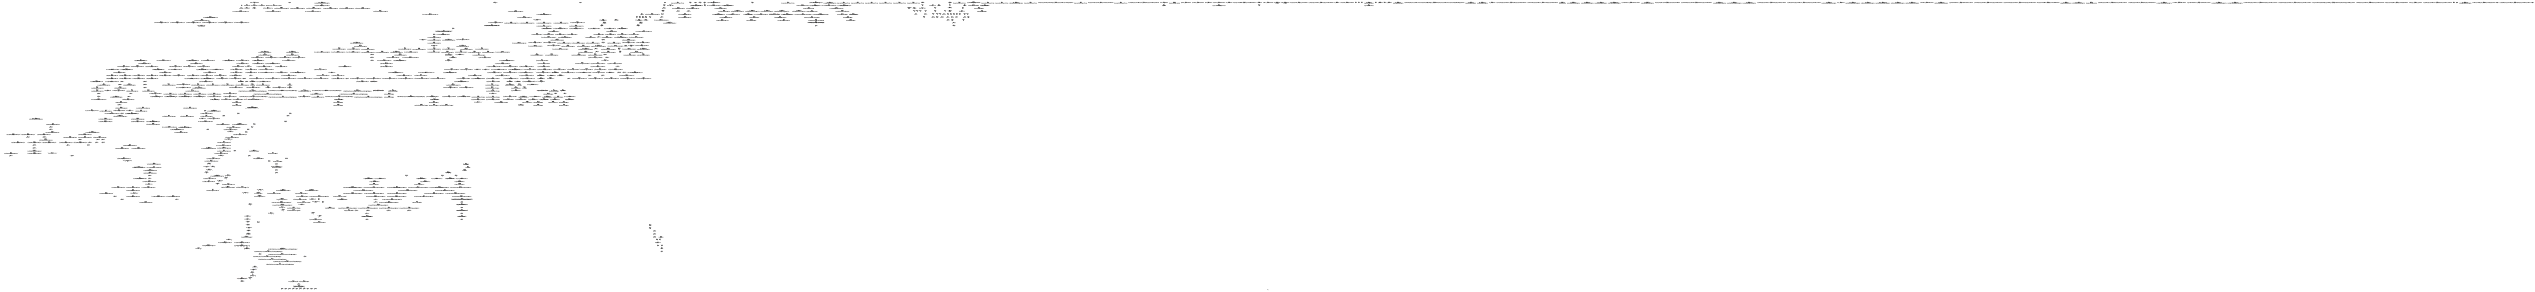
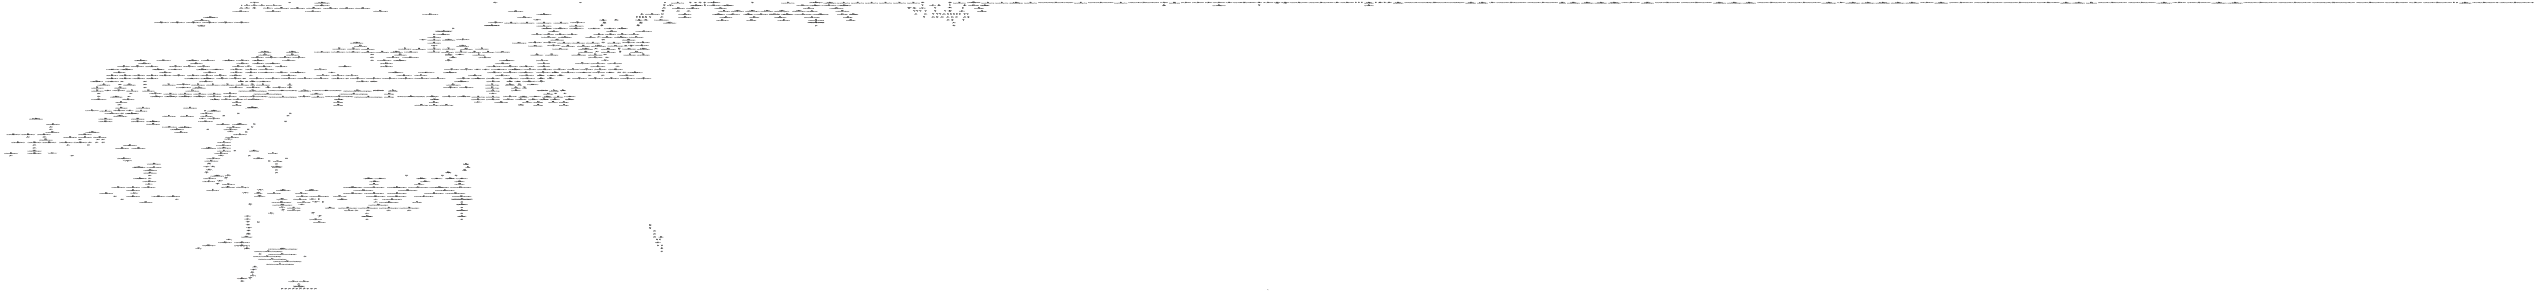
node "NodeID: 377": added
